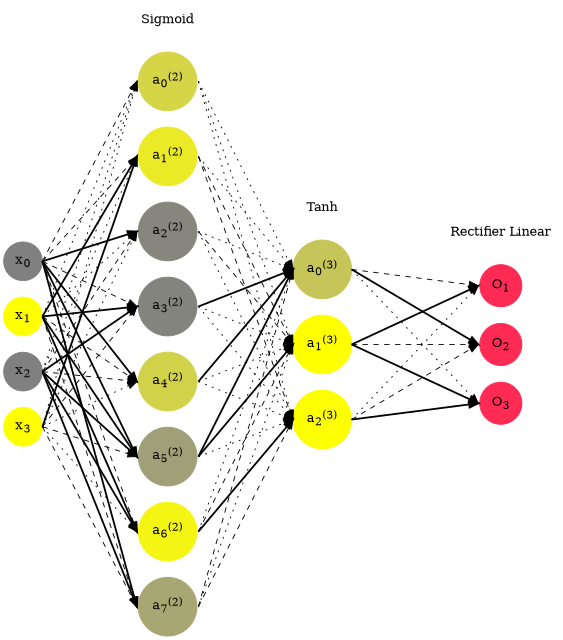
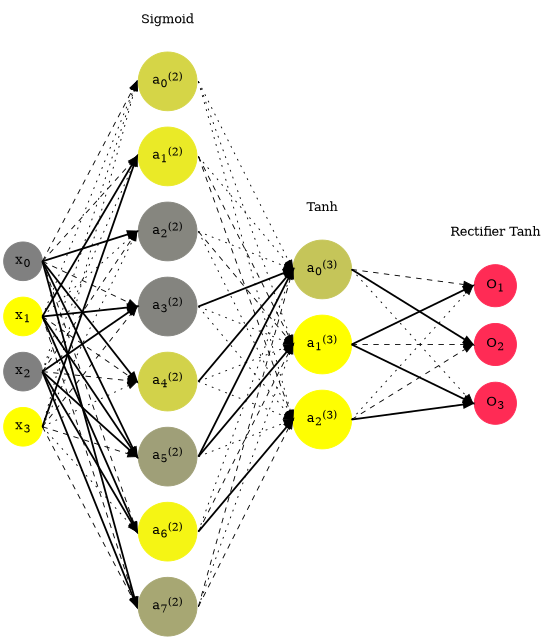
node "Rectifier Linear": label "Rectifier Linear" -> "Rectifier Tanh"
